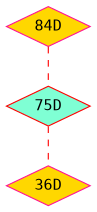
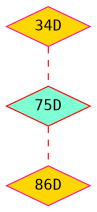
node "84D": label "84D" -> "34D"
node "36D": label "36D" -> "86D"
